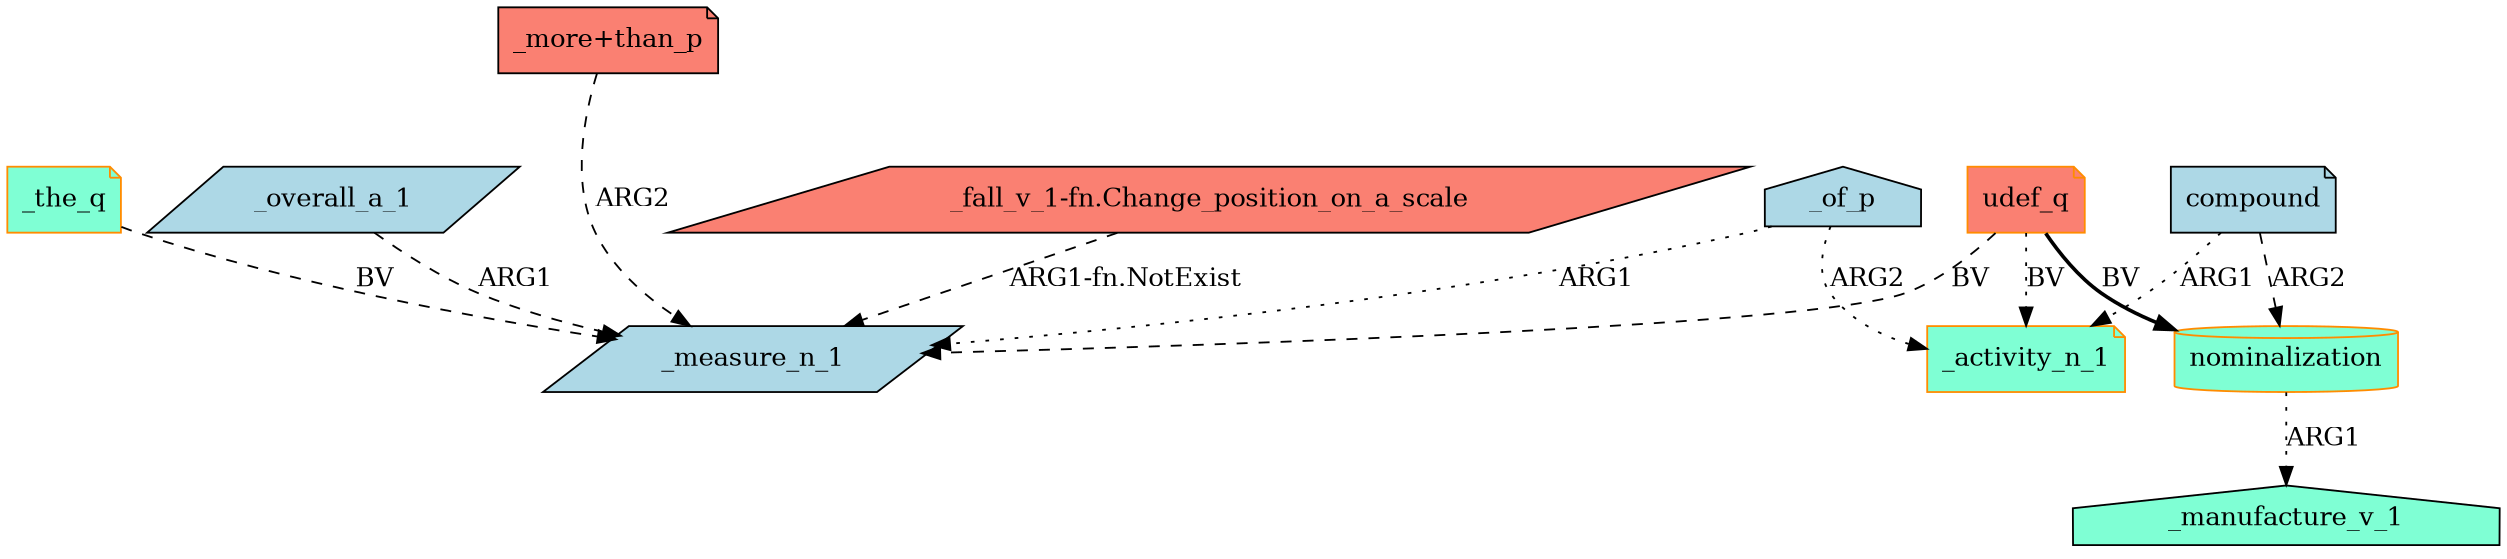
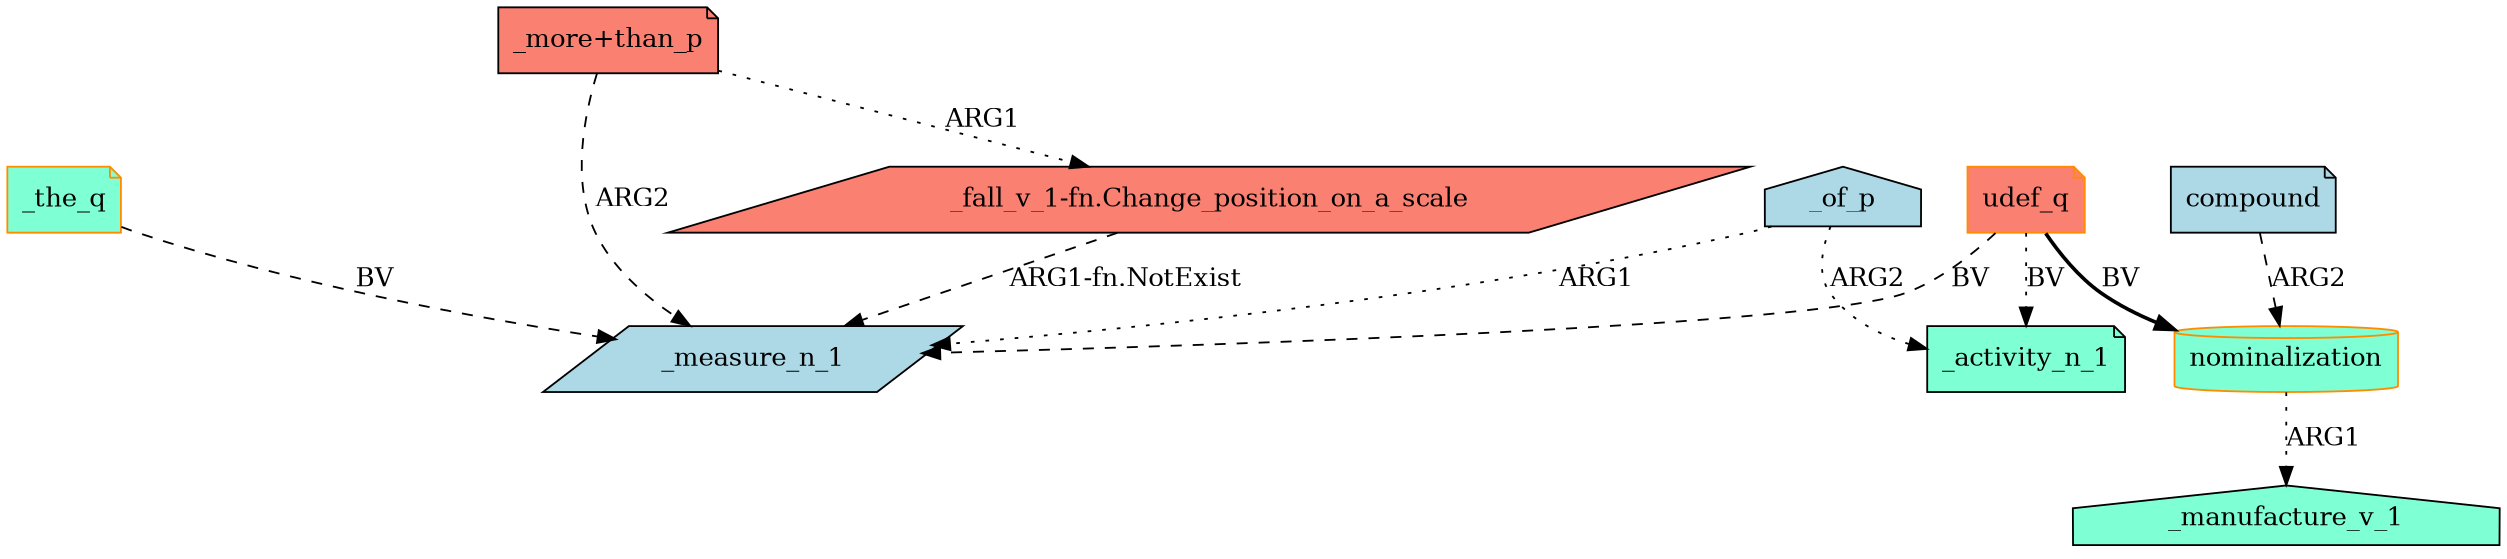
edge "_more+than_p" -> "_fall_v_1-fn.Change_position_on_a_scale": added, label "ARG1"
node "_overall_a_1": removed
edge "compound" -> "_activity_n_1": removed, label "ARG1"
node "_activity_n_1": color darkorange -> black
